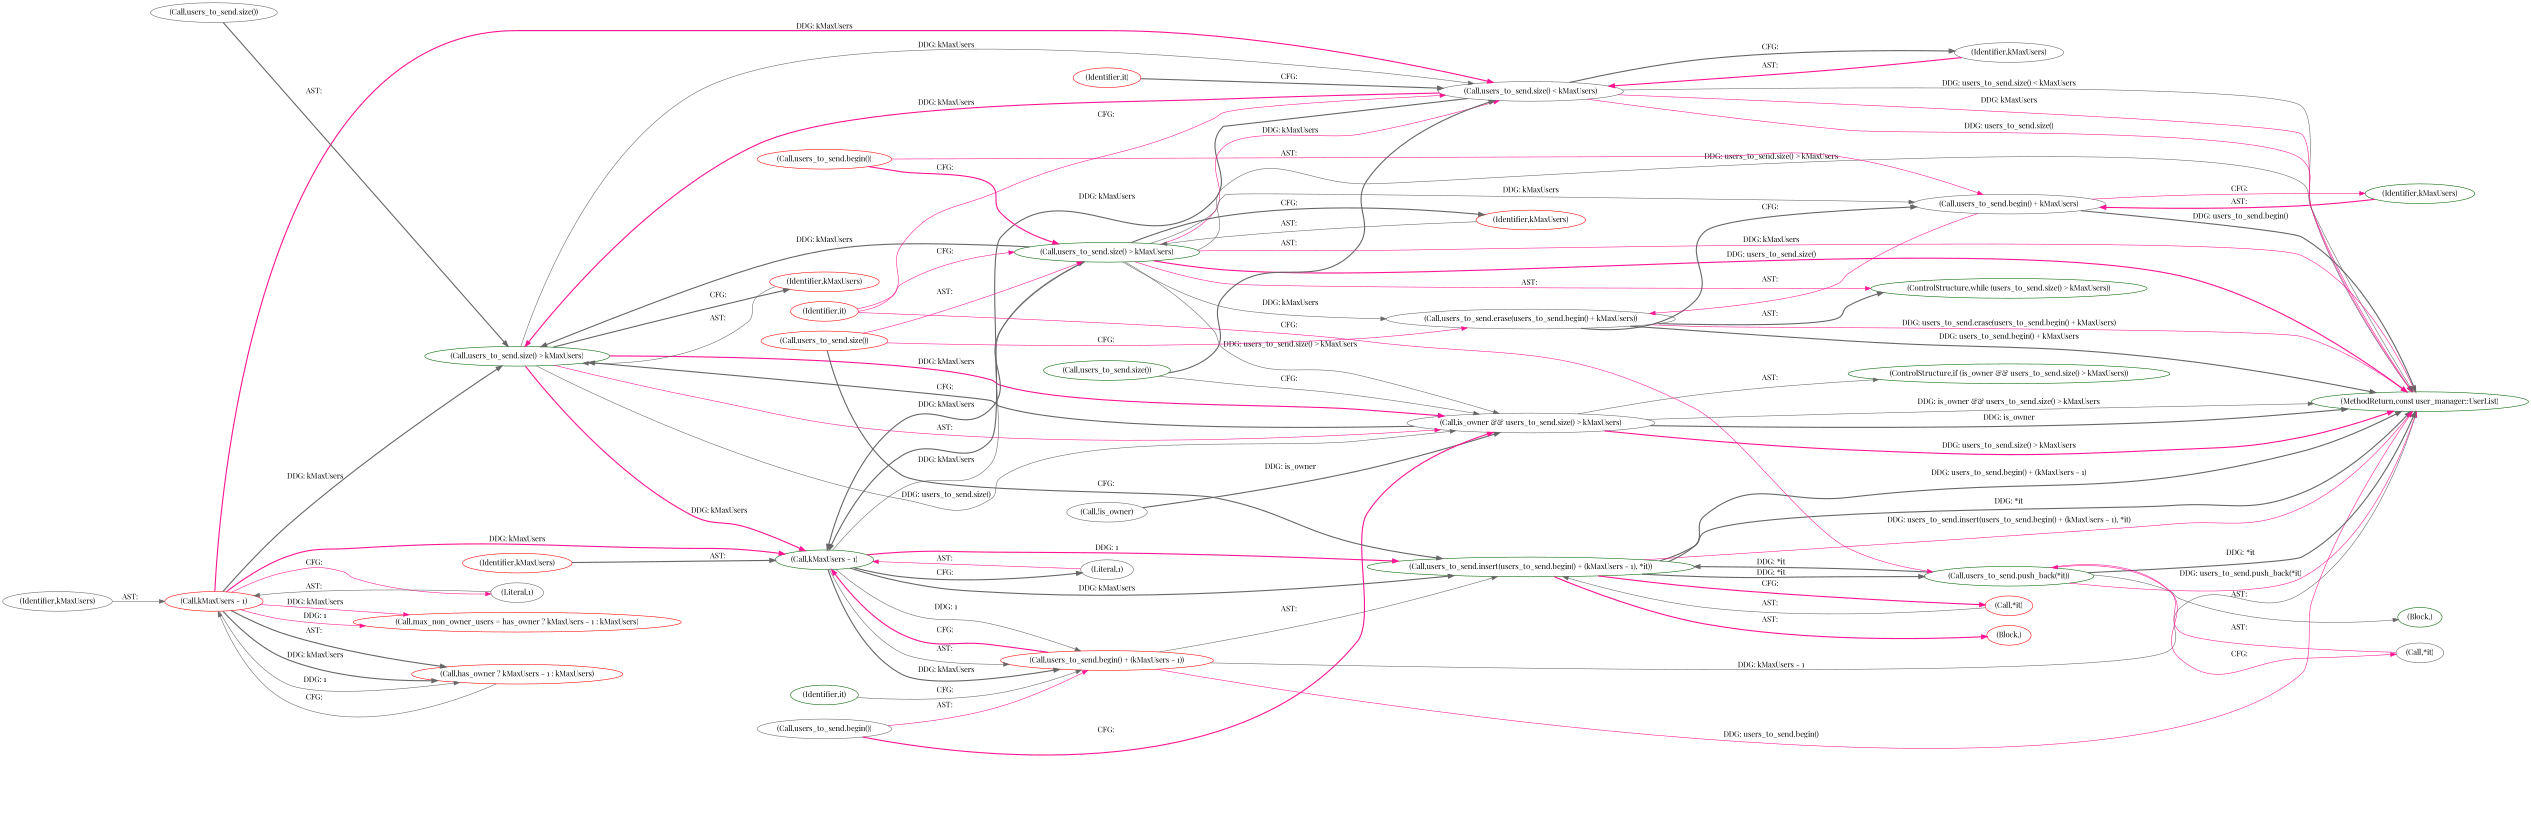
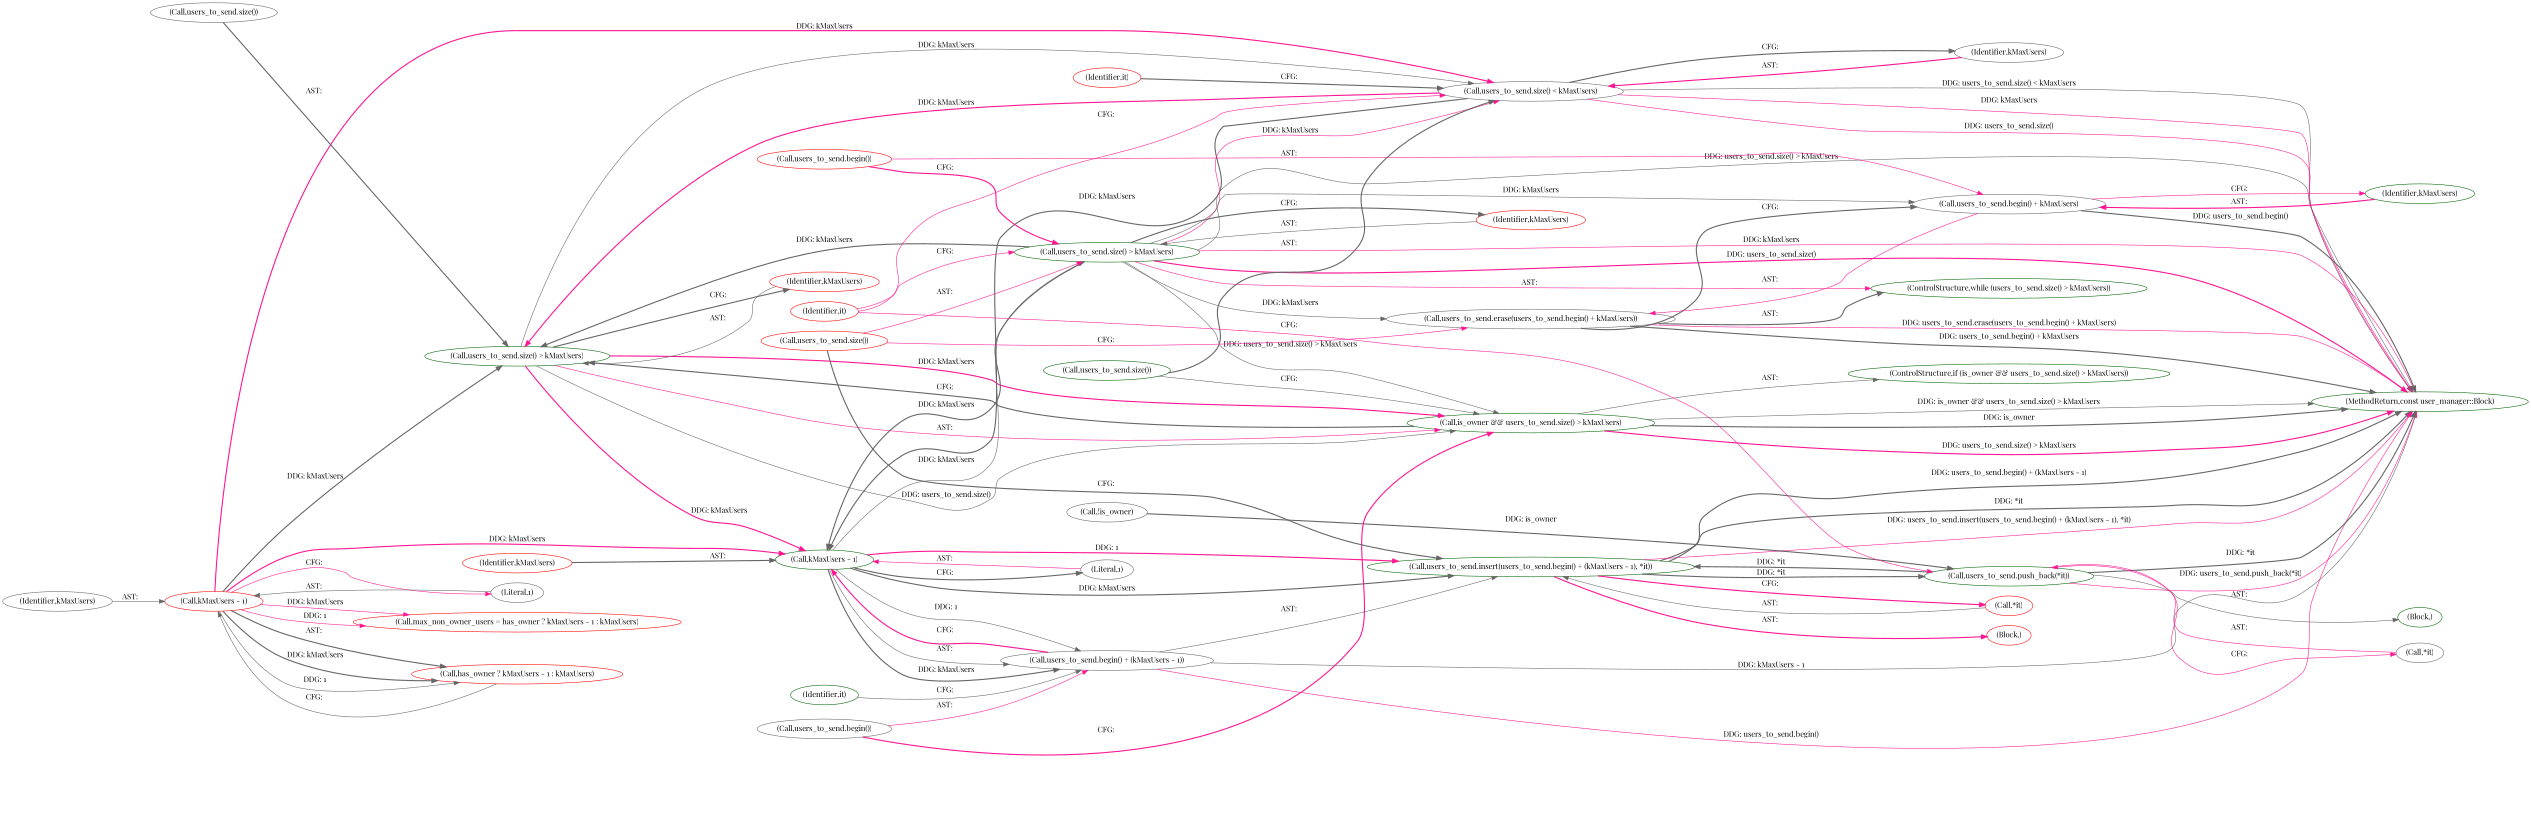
node "(MethodReturn,const user_manager::UserList)": label "(MethodReturn,const user_manager::UserList)" -> "(MethodReturn,const user_manager::Block)"
node "(Call,is_owner && users_to_send.size() > kMaxUsers)": color gray40 -> darkgreen
edge "(Call,!is_owner)" -> "(Call,is_owner && users_to_send.size() > kMaxUsers)": now "(Call,!is_owner)" -> "(Call,users_to_send.push_back(*it))"
node "(Call,users_to_send.begin() + (kMaxUsers - 1))": color red -> gray40
